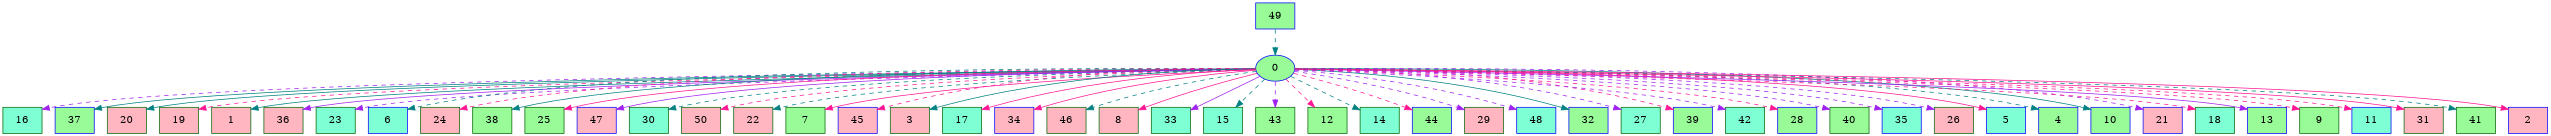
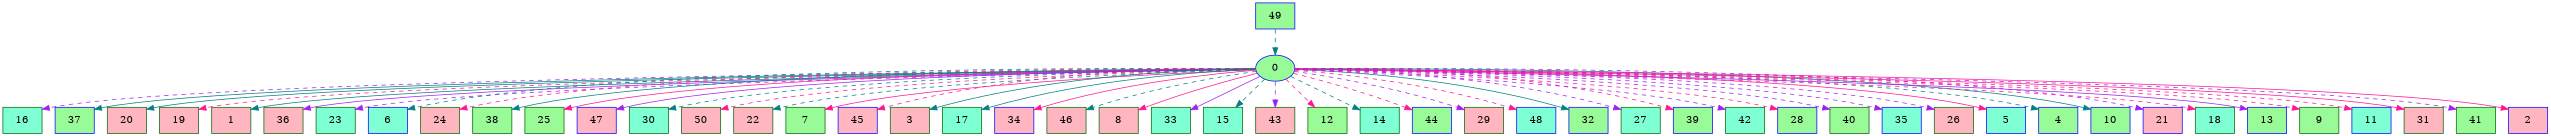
edge "0" -> "41": color teal -> purple
edge "0" -> "17": color deeppink -> teal
edge "0" -> "48": color purple -> deeppink
node "43": fillcolor palegreen -> lightpink
